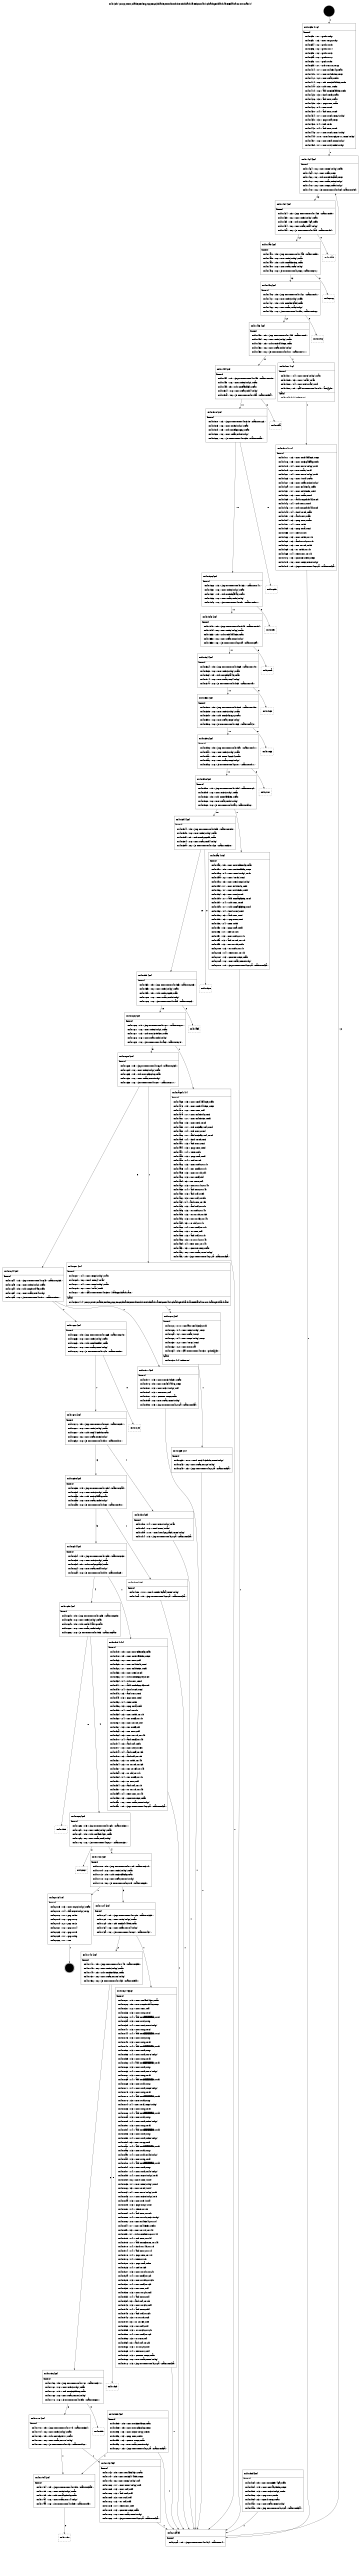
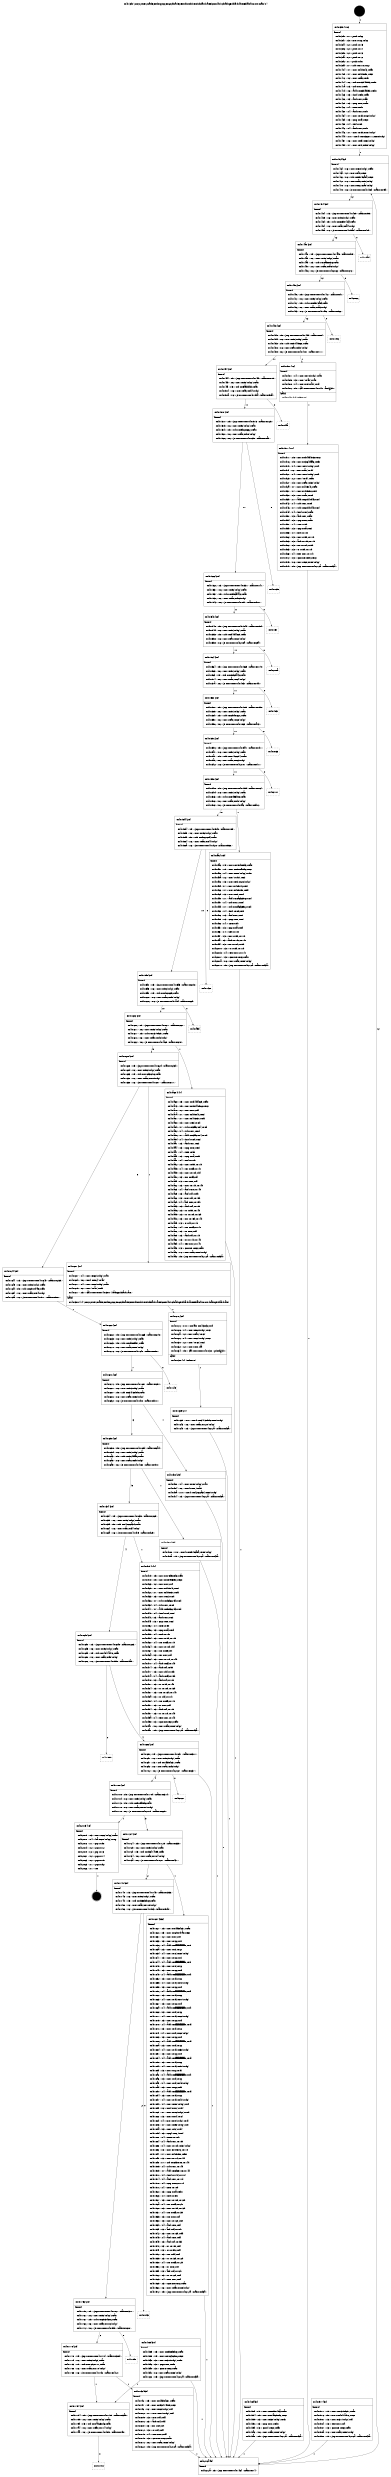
edge "0x401644 [28]" -> "0x401977 [30]": removed, label "1"
edge "0x401f19 [147]" -> "0x40212a [5]": now "0x4016ec [28]" -> "0x40212a [5]"
